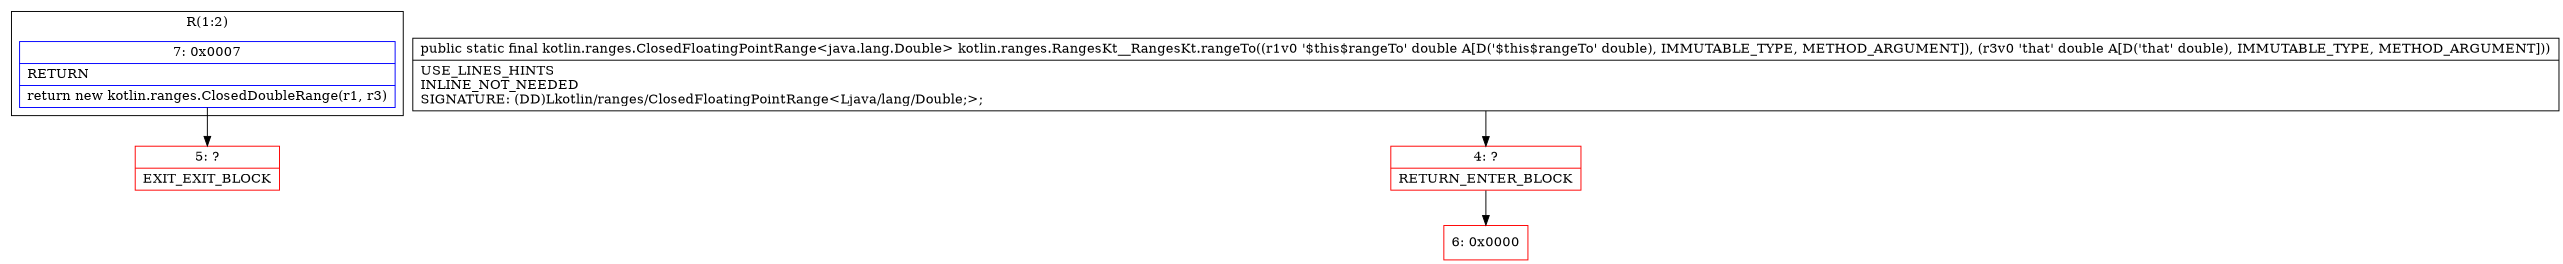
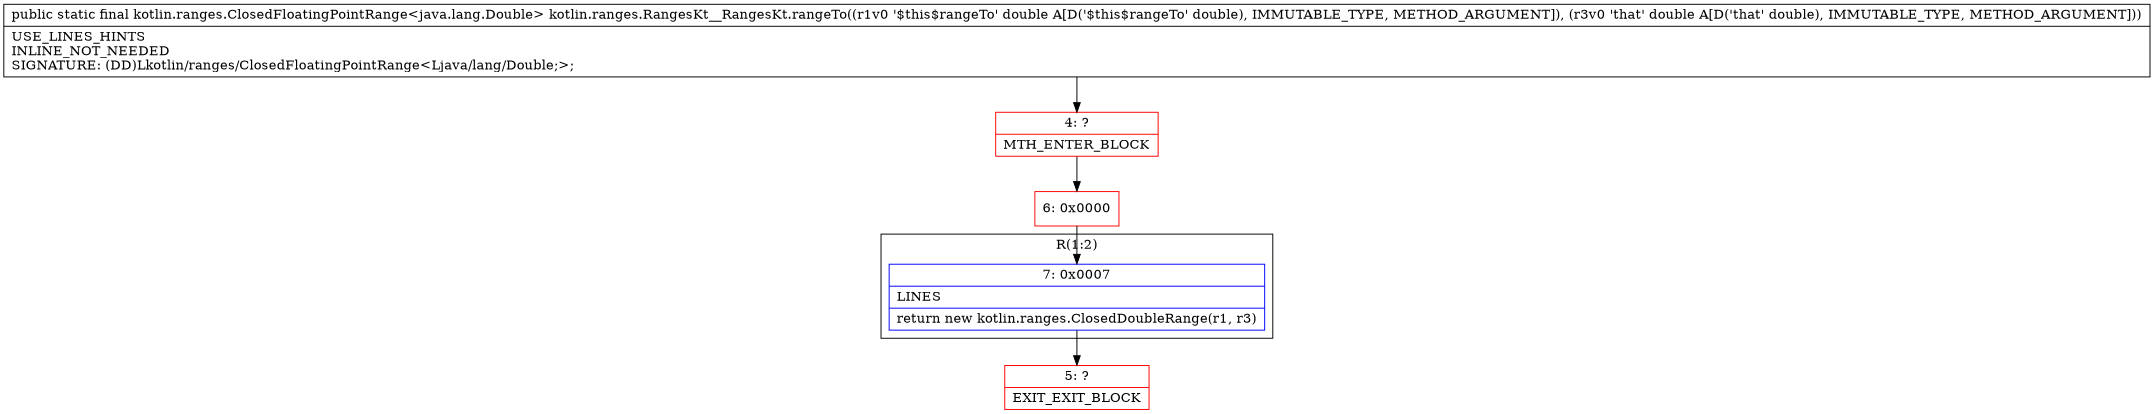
node "7: 0x0007": text "RETURN" -> "LINES"
node "4: ?": text "RETURN_ENTER_BLOCK" -> "MTH_ENTER_BLOCK"
edge "6: 0x0000" -> "7: 0x0007": added
